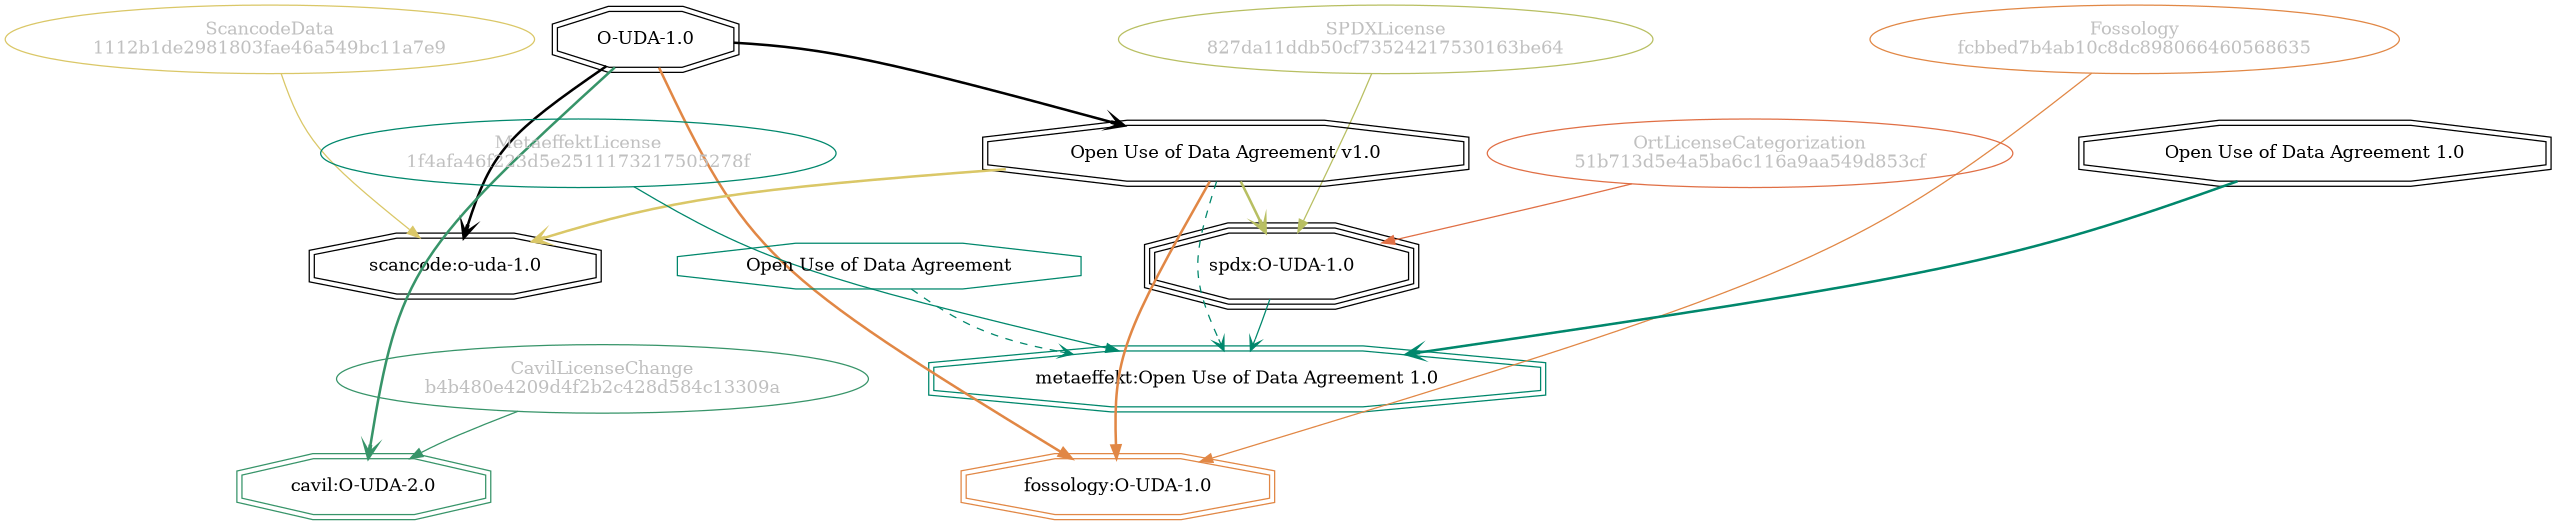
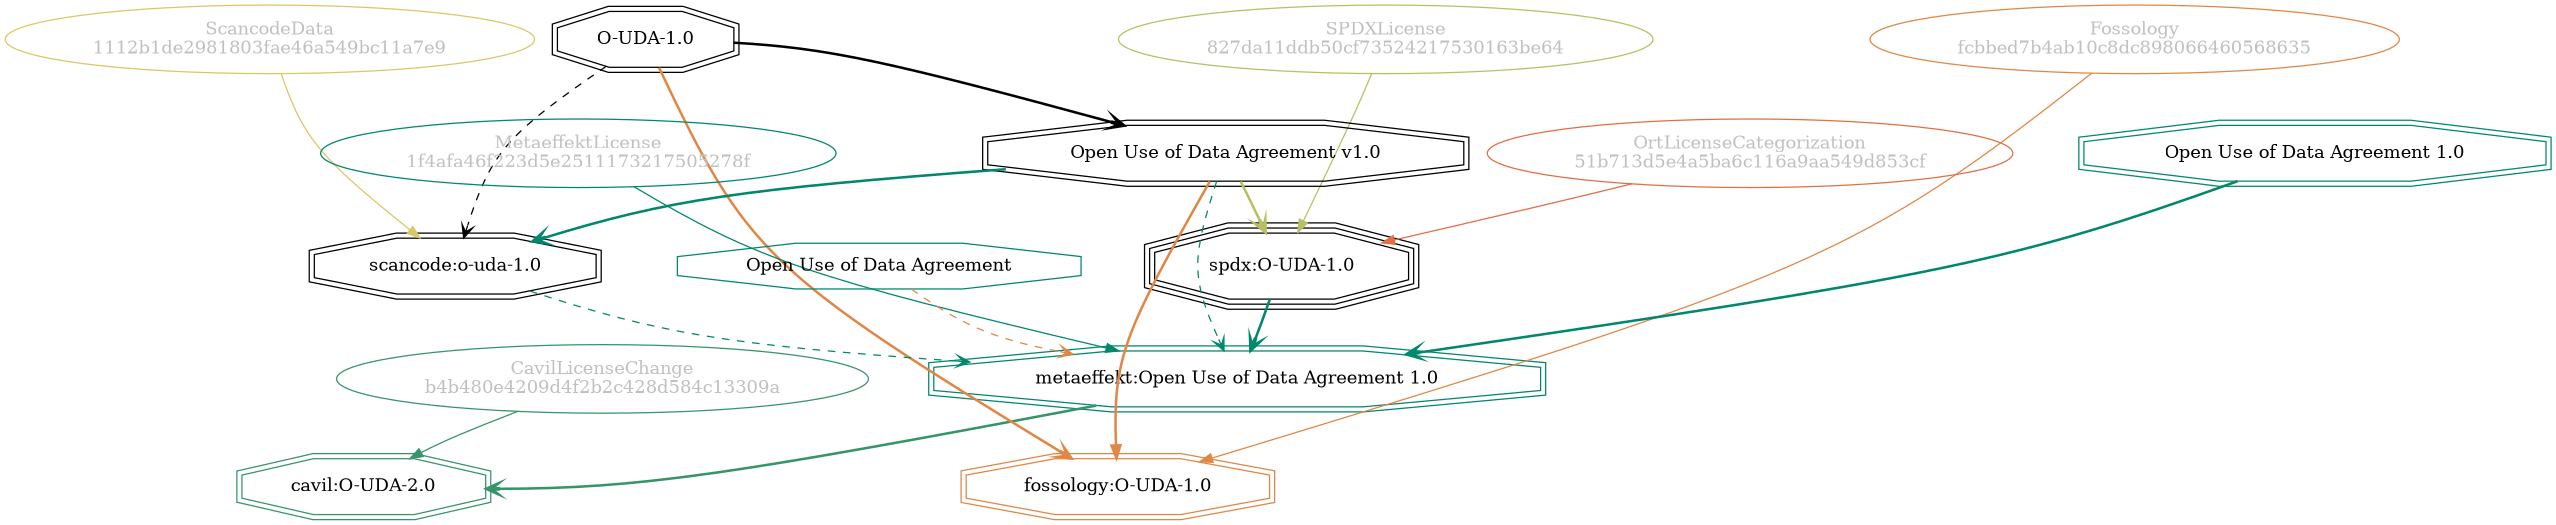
edge "O-UDA-1.0" -> "scancode:o-uda-1.0": style bold -> dashed
node "Open Use of Data Agreement 1.0": color black -> #00876c
edge "Open Use of Data Agreement v1.0" -> "scancode:o-uda-1.0": color #dac767 -> #00876c
edge "O-UDA-1.0" -> "cavil:O-UDA-2.0": now "metaeffekt:Open Use of Data Agreement 1.0" -> "cavil:O-UDA-2.0"
edge "O-UDA-1.0" -> "fossology:O-UDA-1.0": arrowhead normal -> vee
edge "spdx:O-UDA-1.0" -> "metaeffekt:Open Use of Data Agreement 1.0": style solid -> bold
edge "Open Use of Data Agreement" -> "metaeffekt:Open Use of Data Agreement 1.0": color #00876c -> #e18745
edge "scancode:o-uda-1.0" -> "metaeffekt:Open Use of Data Agreement 1.0": added
